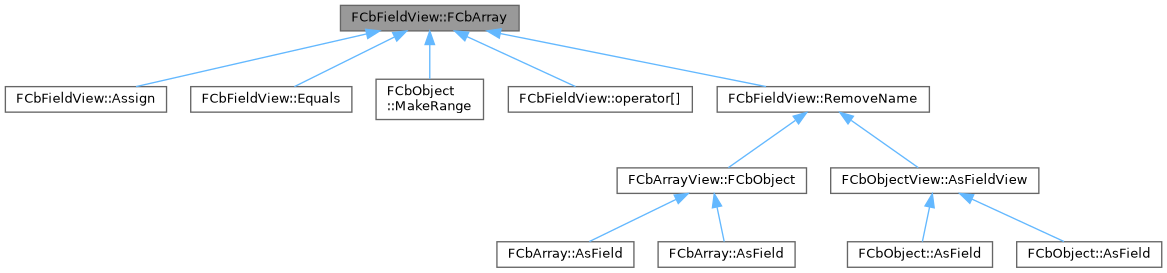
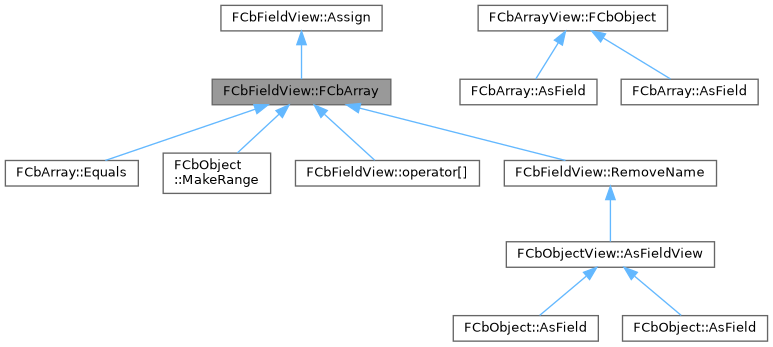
edge "FCbFieldView::Assign" -> "FCbFieldView::FCbArray": reversed
node "FCbFieldView::Equals": label "FCbFieldView::Equals" -> "FCbArray::Equals"
edge "FCbArrayView::FCbObject" -> "FCbFieldView::RemoveName": removed
